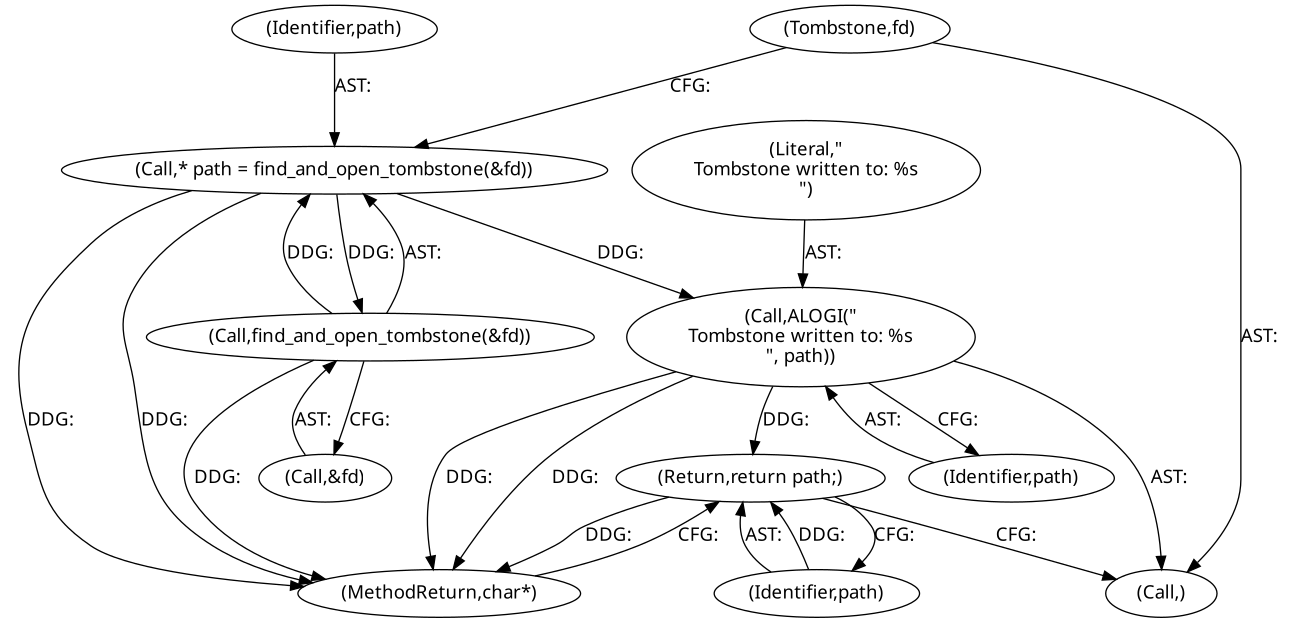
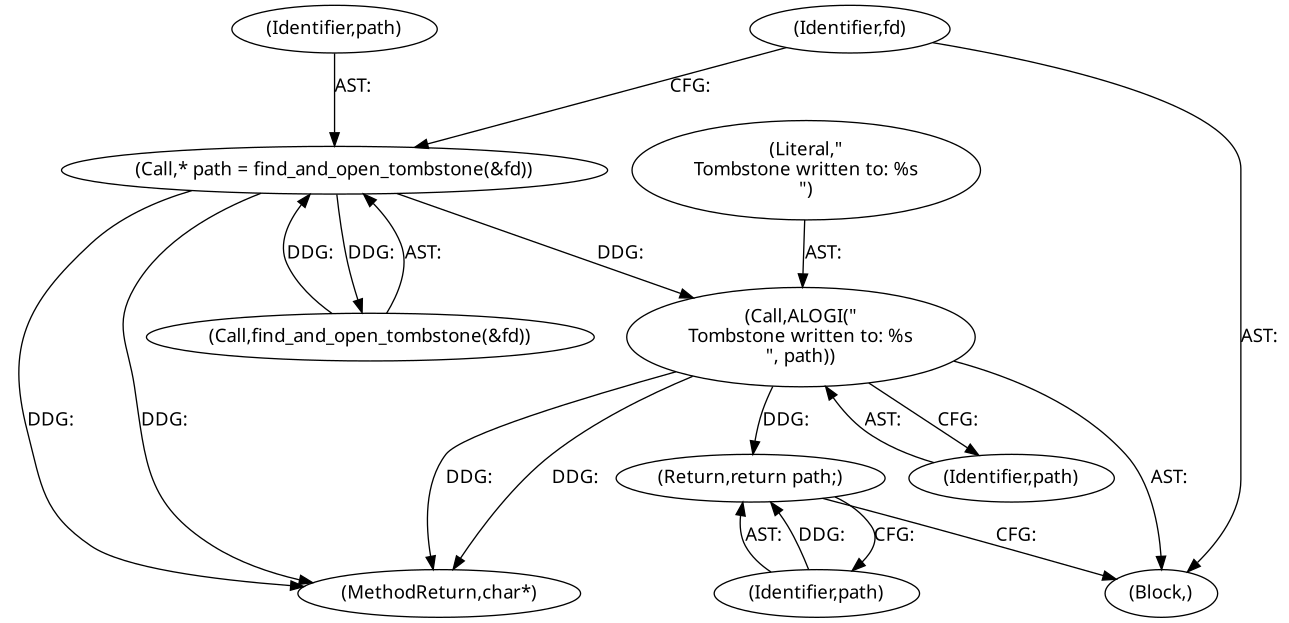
node "(Tombstone,fd)": label "(Tombstone,fd)" -> "(Identifier,fd)"
edge "(Call,find_and_open_tombstone(&fd))" -> "(MethodReturn,char*)": removed, label "DDG:"
node "(Call,&fd)": removed
edge "(Return,return path;)" -> "(MethodReturn,char*)": removed, label "DDG:"
edge "(MethodReturn,char*)" -> "(Return,return path;)": removed, label "CFG:"
node "(Call,)": label "(Call,)" -> "(Block,)"
